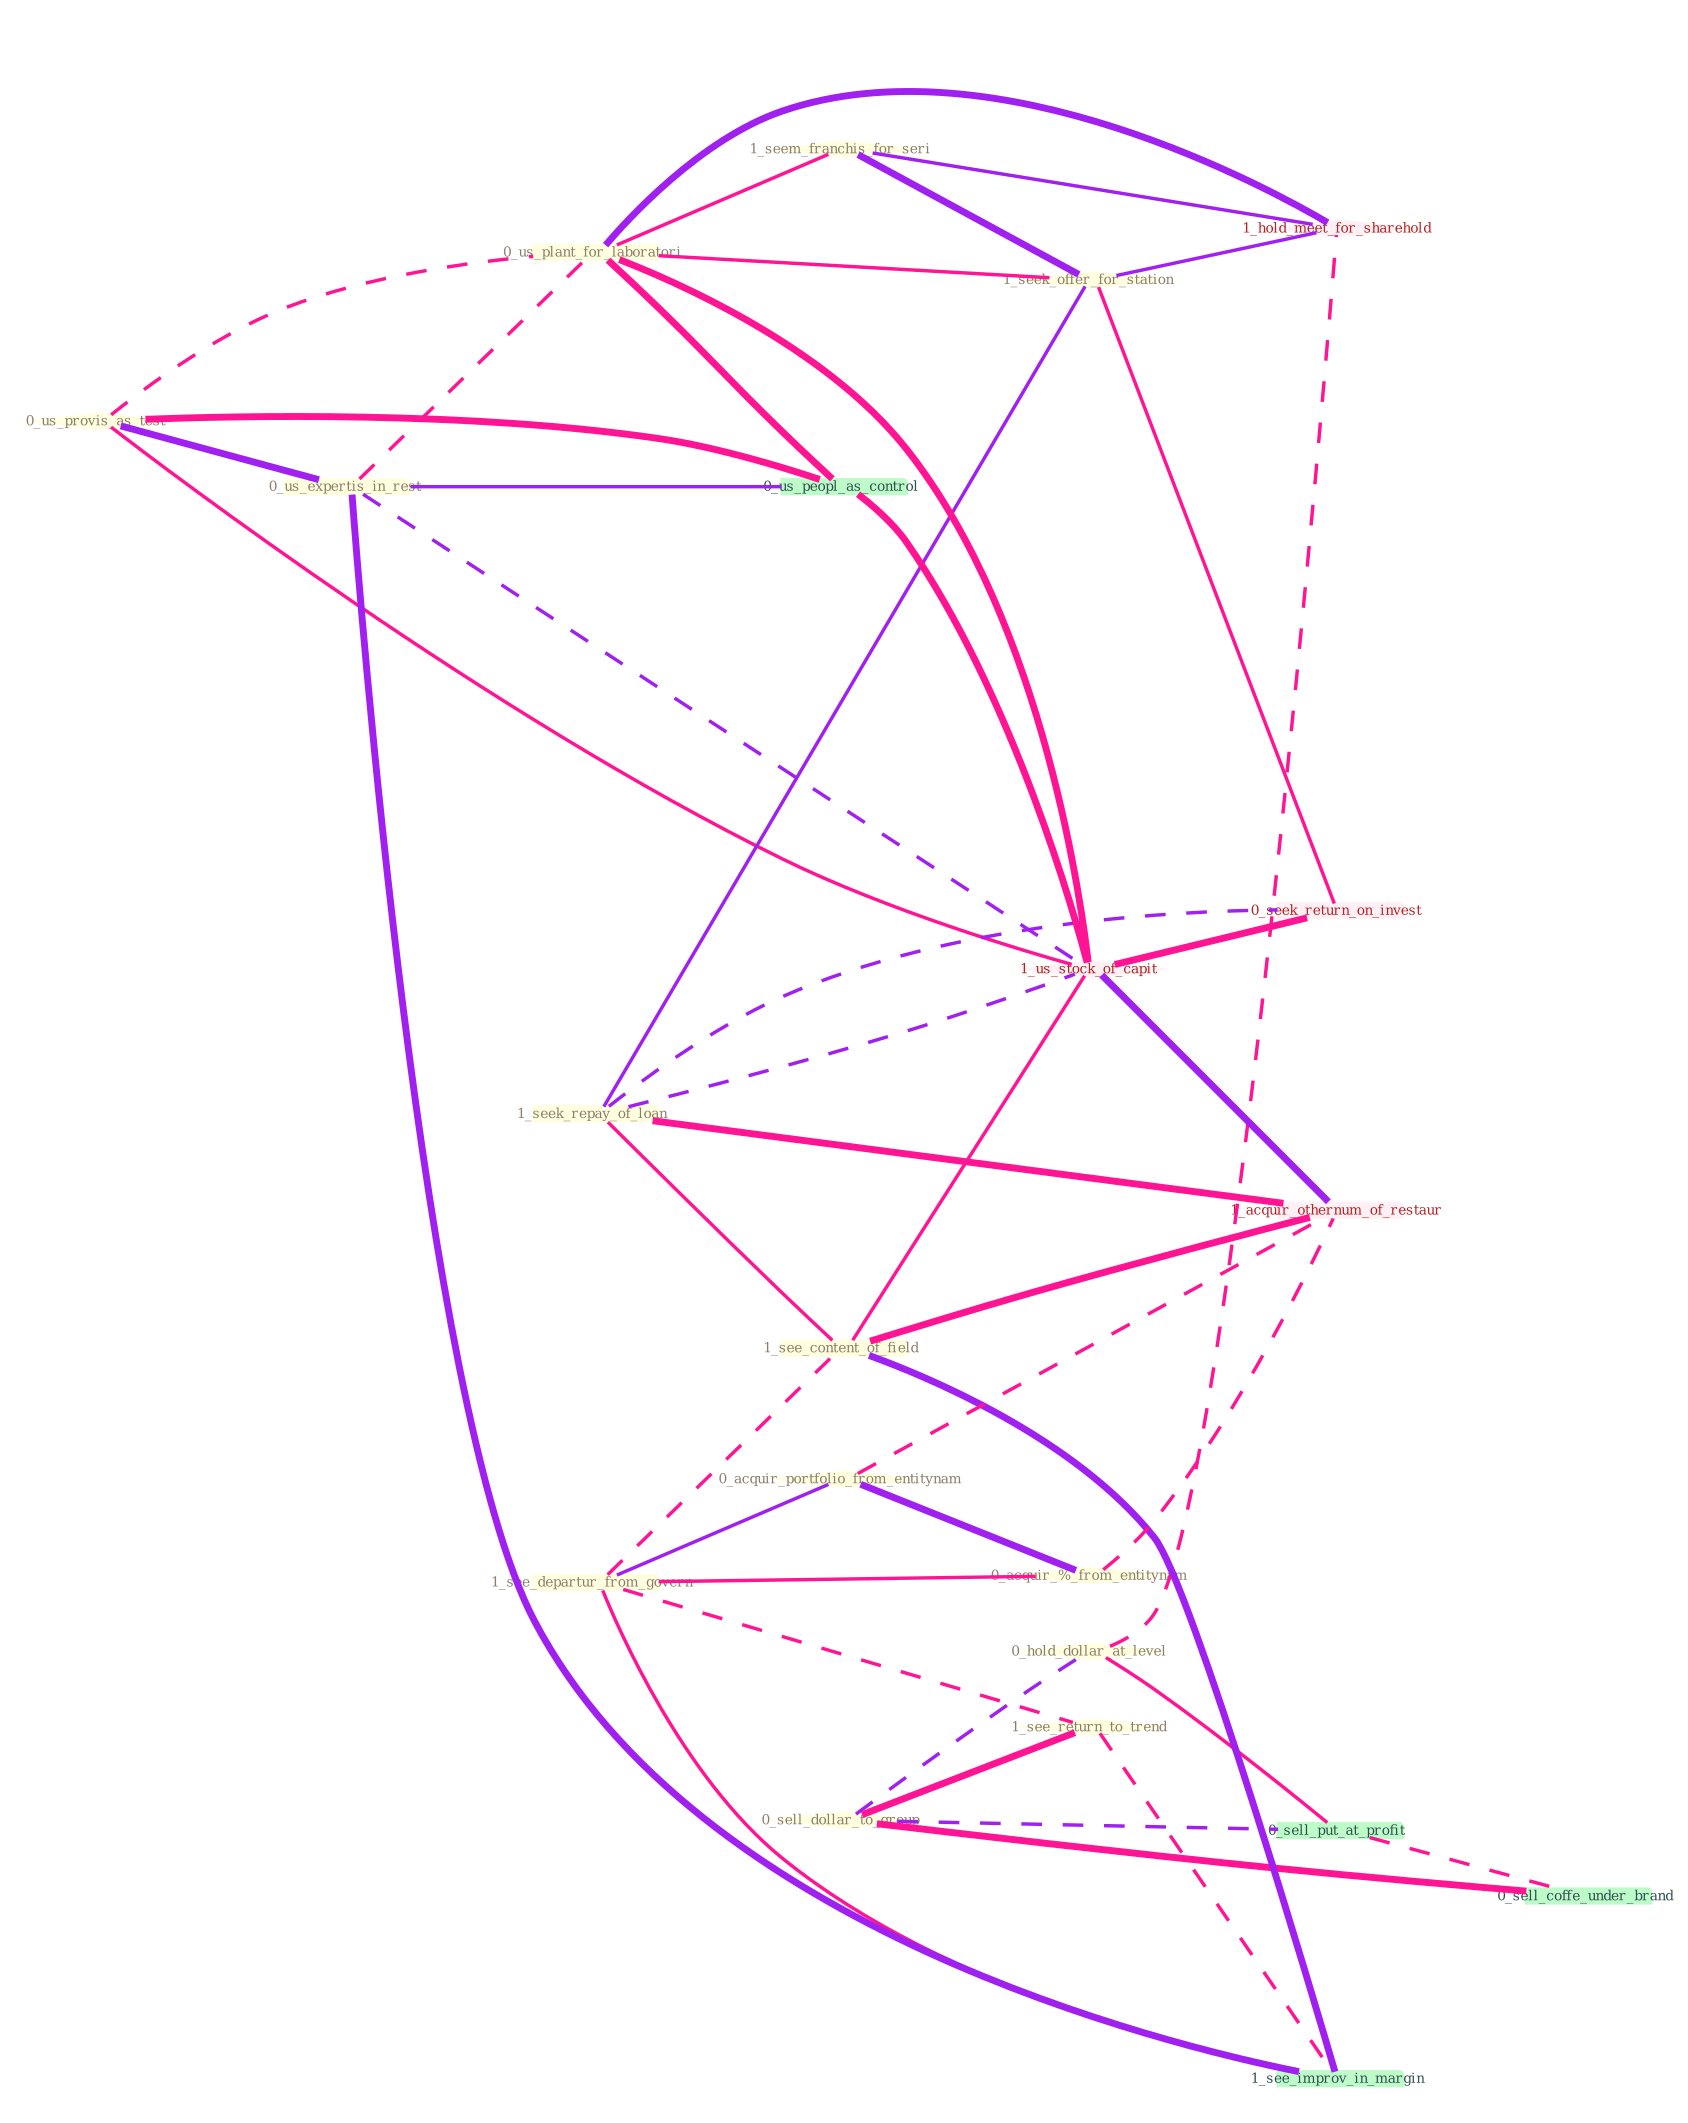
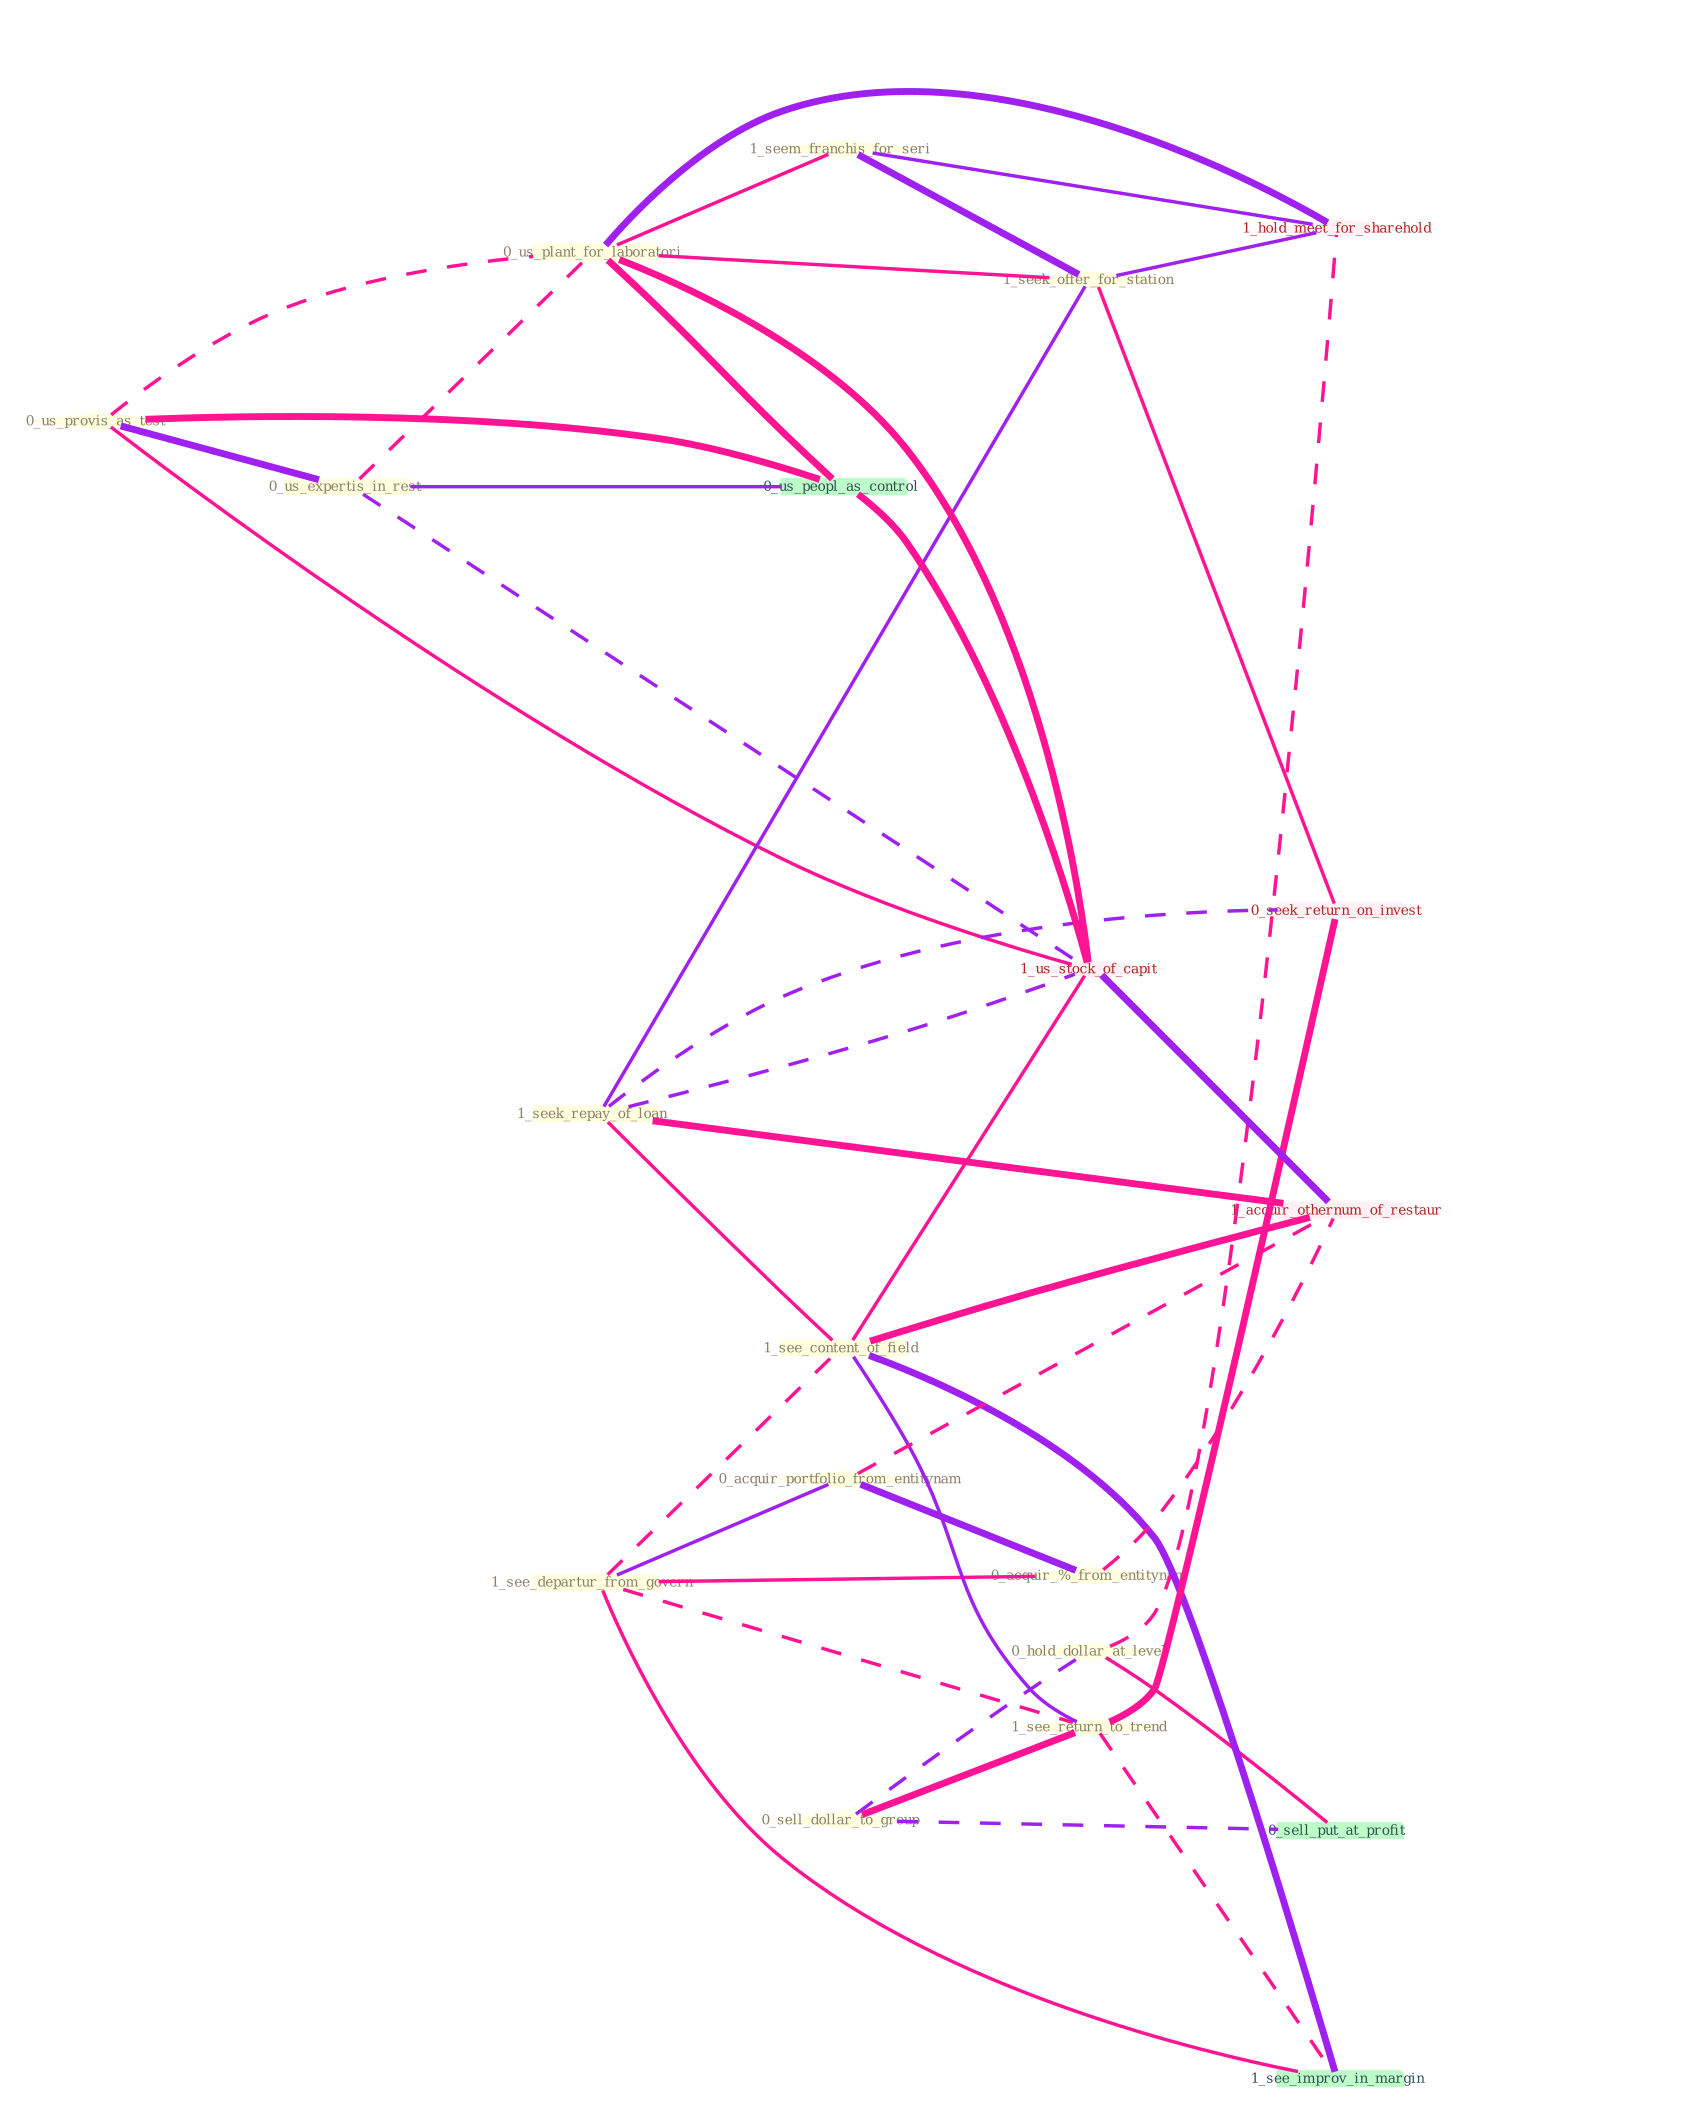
edge "0_seek_return_on_invest" -- "1_us_stock_of_capit": now "0_seek_return_on_invest" -- "1_see_return_to_trend"
edge "0_us_expertis_in_rest" -- "1_see_improv_in_margin": removed
edge "1_see_content_of_field" -- "1_see_return_to_trend": added
node "0_sell_coffe_under_brand": removed
